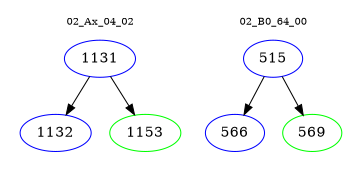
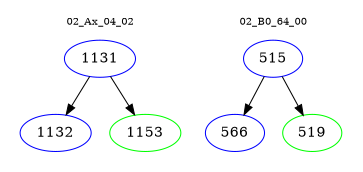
node "569": label "569" -> "519"
